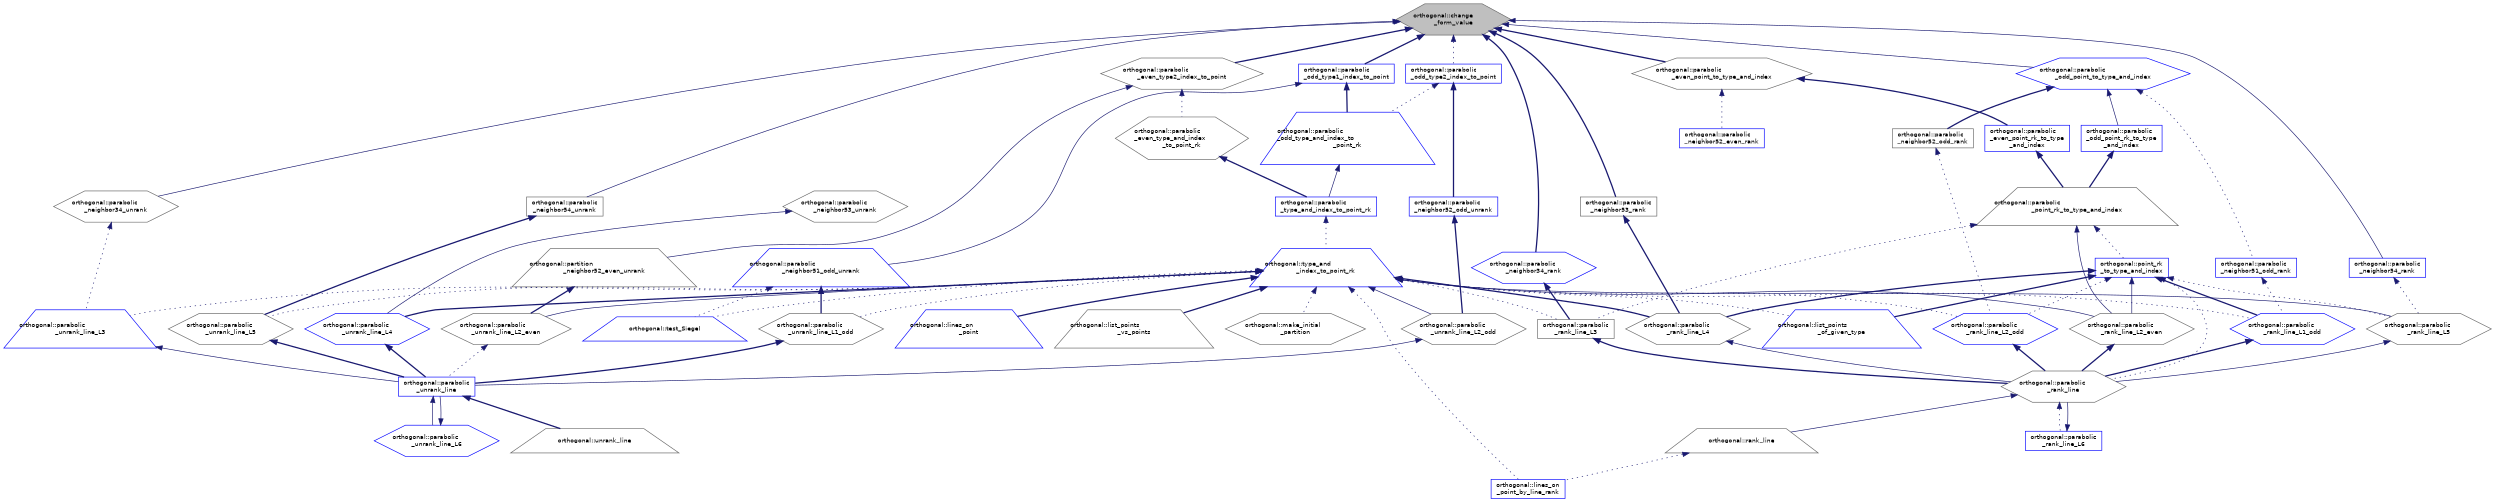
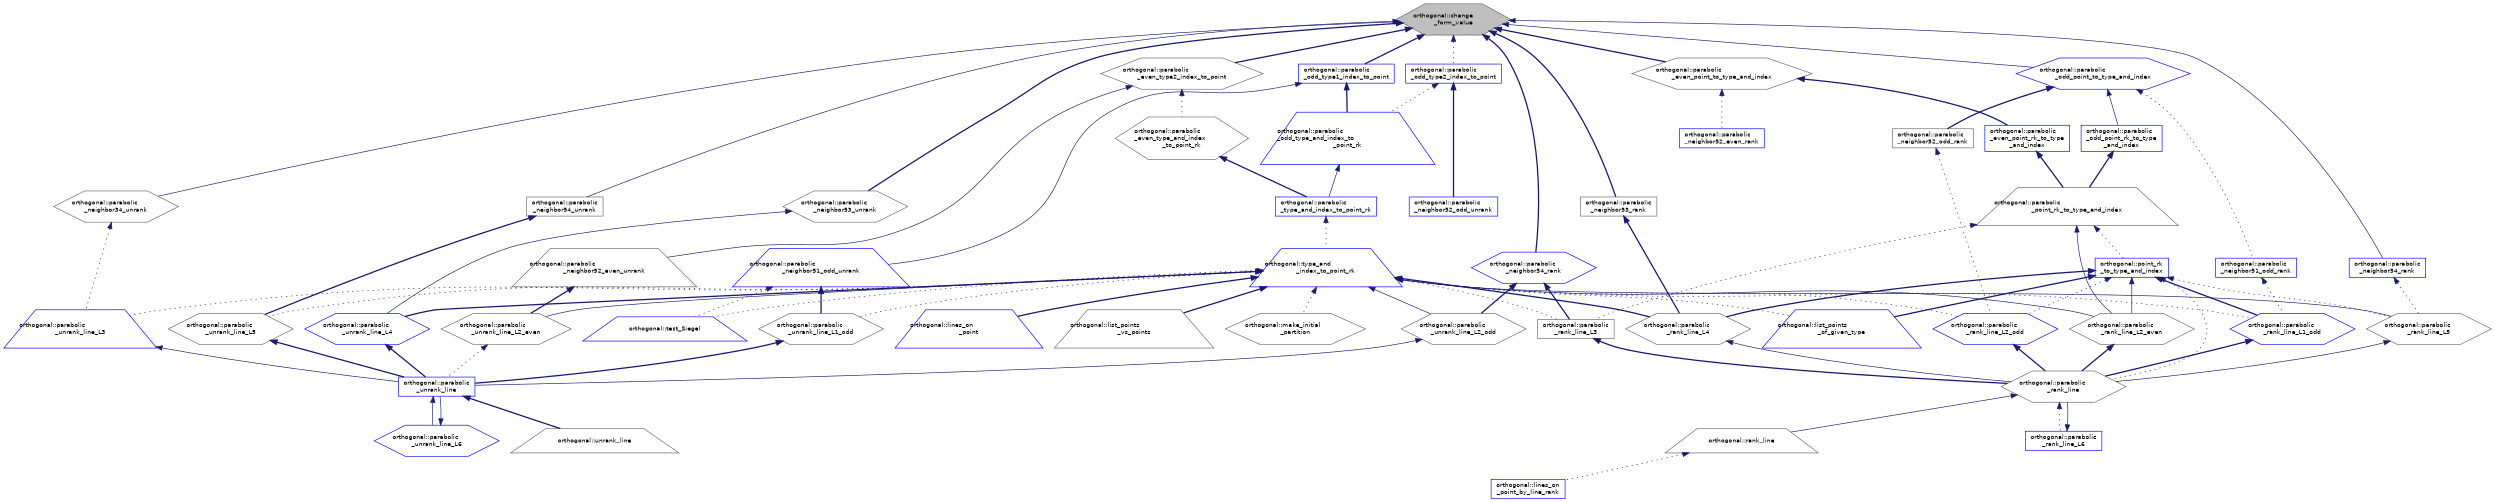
edge "orthogonal::parabolic _neighbor53_unrank" -> "orthogonal::change _form_value": added
node "orthogonal::partition _neighbor52_even_unrank": label "orthogonal::partition _neighbor52_even_unrank" -> "orthogonal::parabolic _neighbor52_even_unrank"
edge "orthogonal::parabolic _unrank_line_L2_odd" -> "orthogonal::parabolic _neighbor52_odd_unrank": now "orthogonal::parabolic _unrank_line_L2_odd" -> "orthogonal::parabolic _neighbor34_rank"
edge "orthogonal::lines_on _point_by_line_rank" -> "orthogonal::type_and _index_to_point_rk": removed
